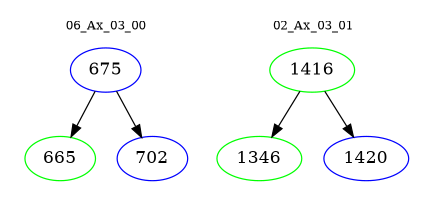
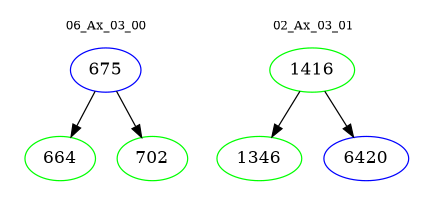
node "665": label "665" -> "664"
node "702": color blue -> green
node "1420": label "1420" -> "6420"
